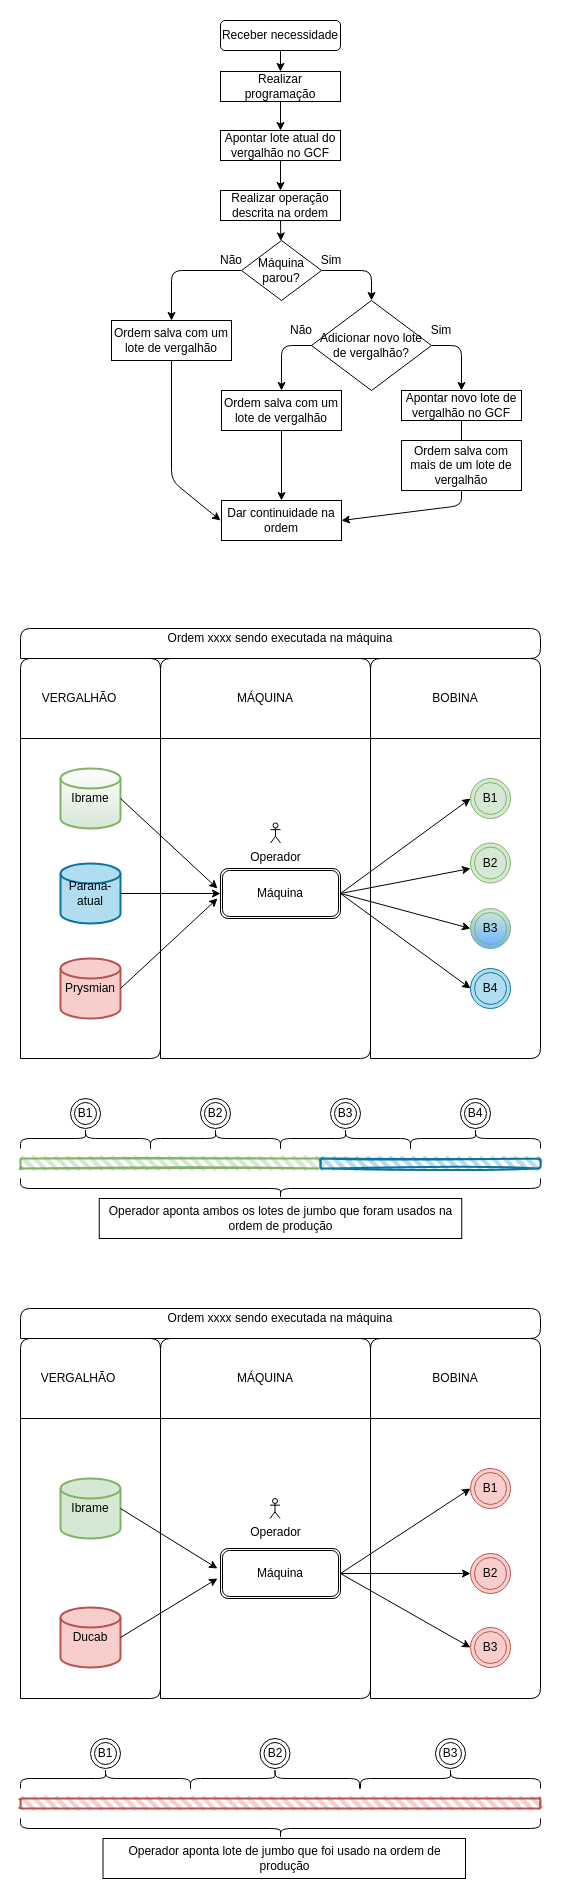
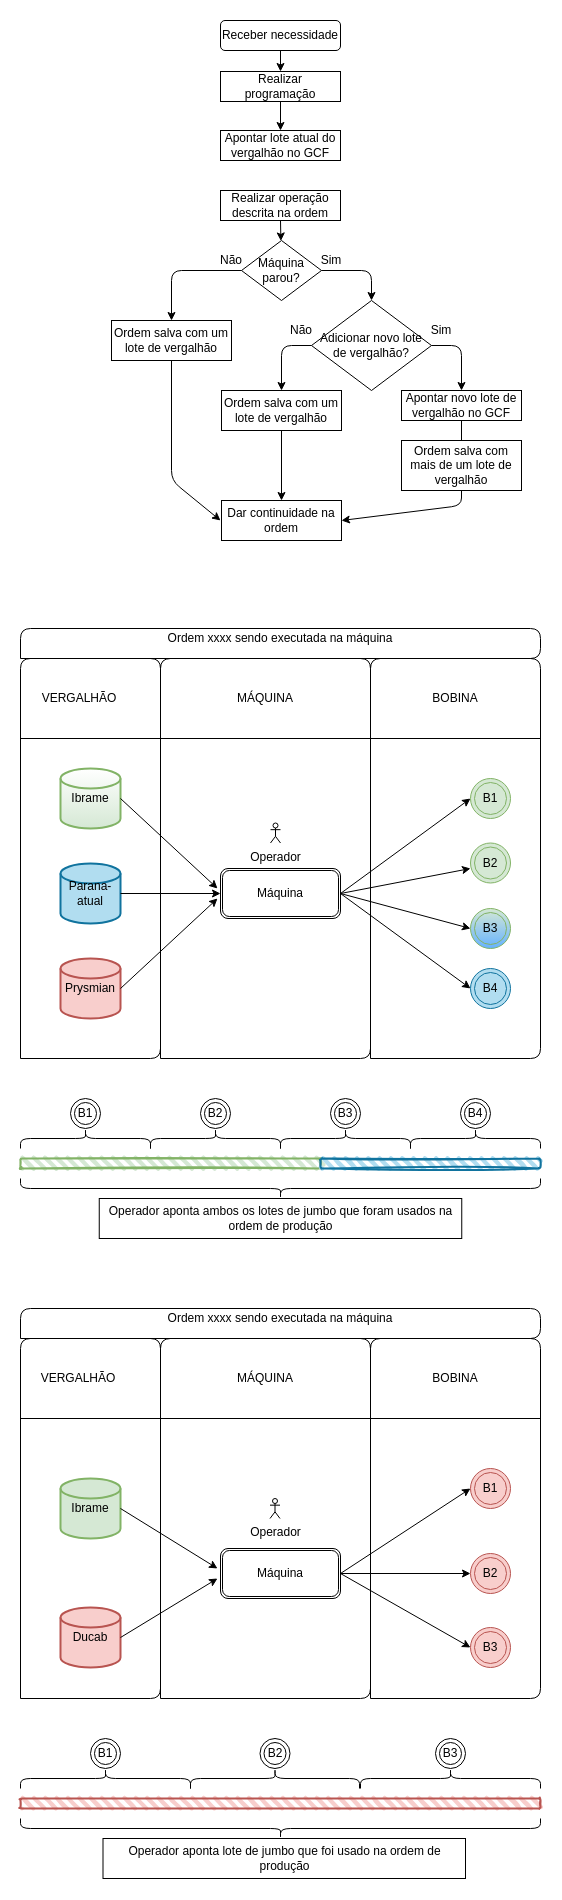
edge "Apontar lote atual do vergalhão no GCF" -> "Realizar operação descrita na ordem": removed
